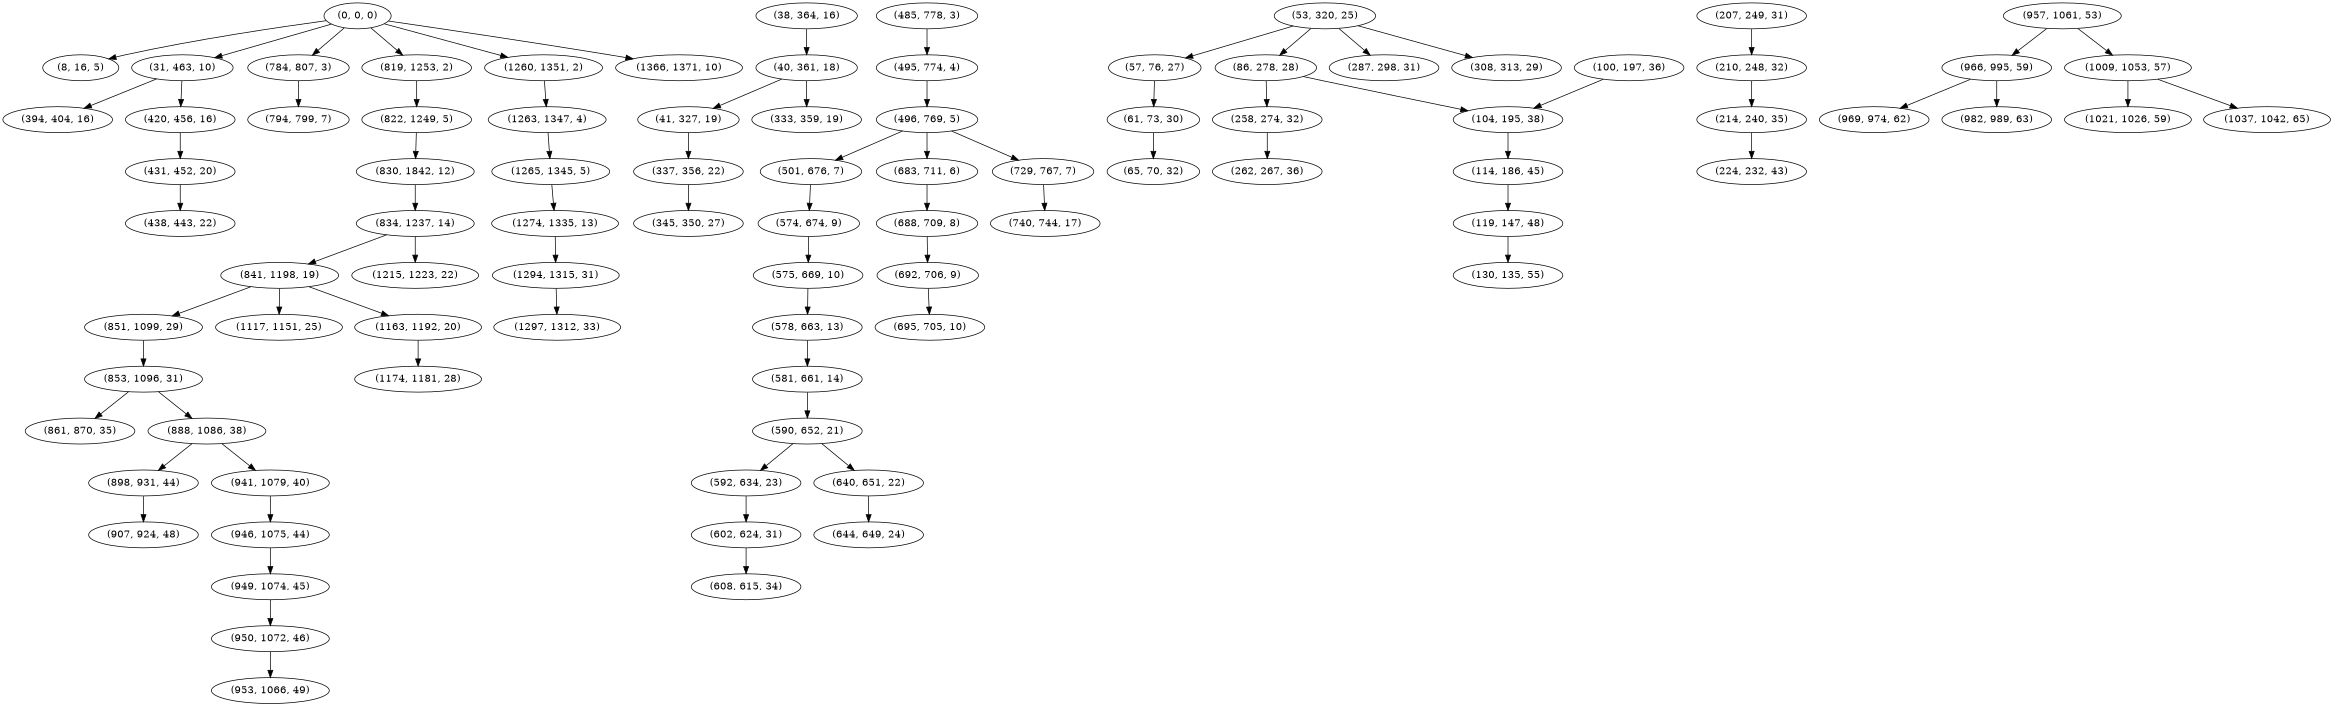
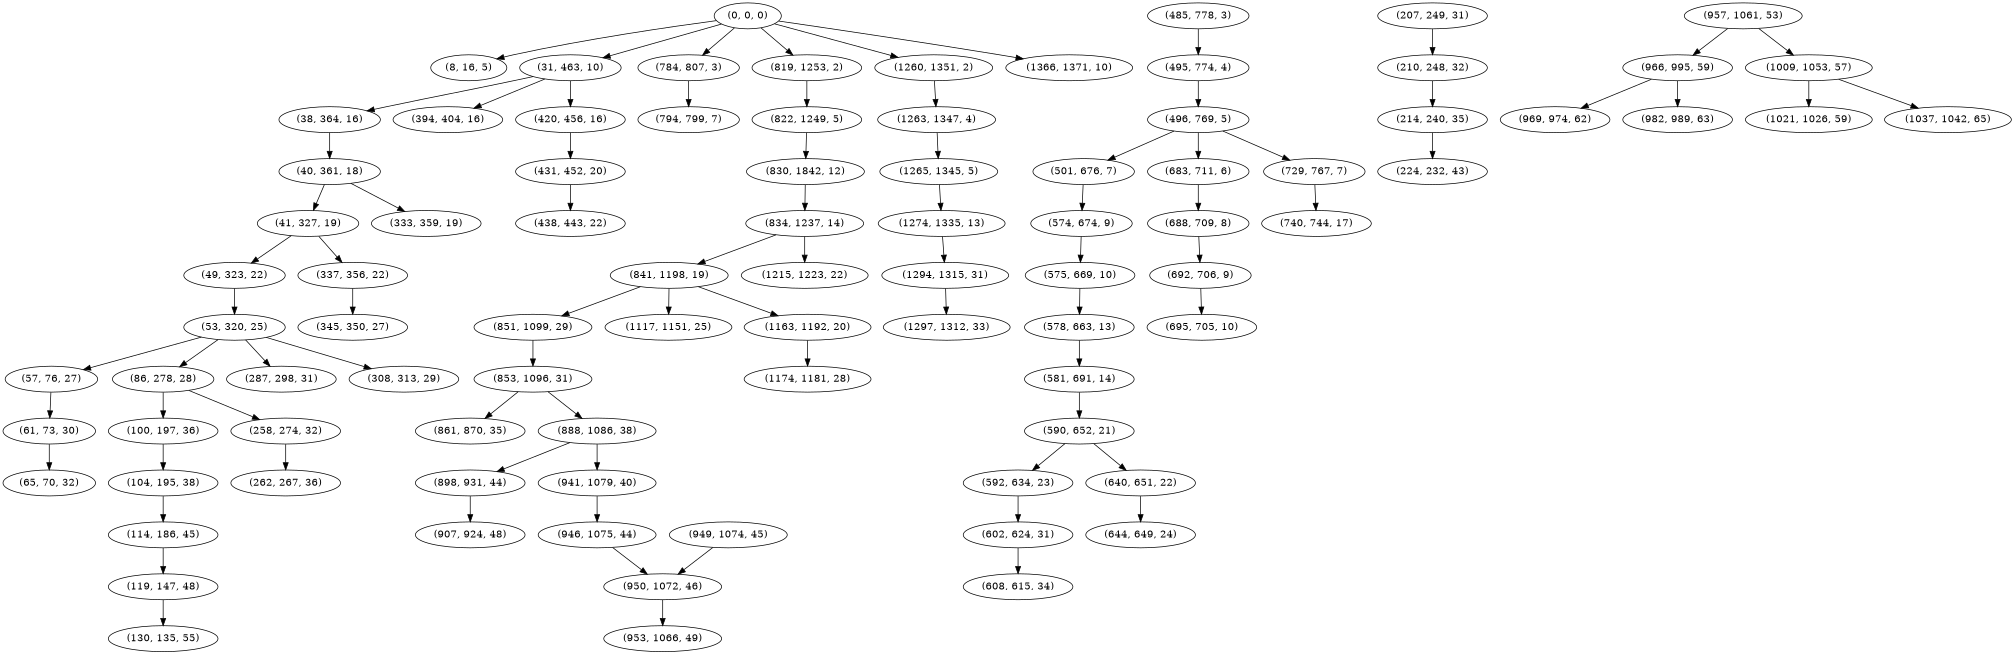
edge "(31, 463, 10)" -> "(38, 364, 16)": added
edge "(86, 278, 28)" -> "(104, 195, 38)": now "(86, 278, 28)" -> "(100, 197, 36)"
node "(49, 323, 22)": added
node "(581, 661, 14)": label "(581, 661, 14)" -> "(581, 691, 14)"
edge "(946, 1075, 44)" -> "(949, 1074, 45)": now "(946, 1075, 44)" -> "(950, 1072, 46)"
